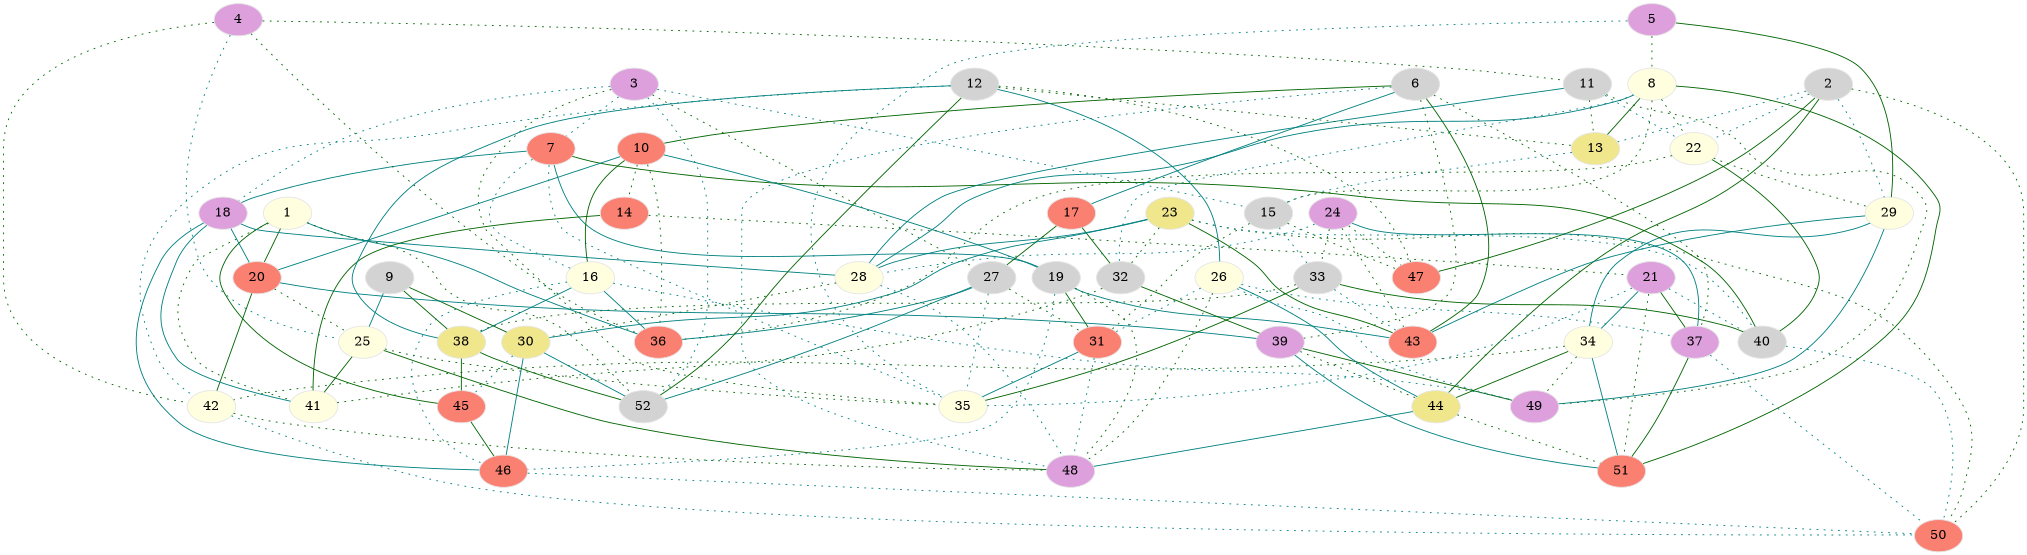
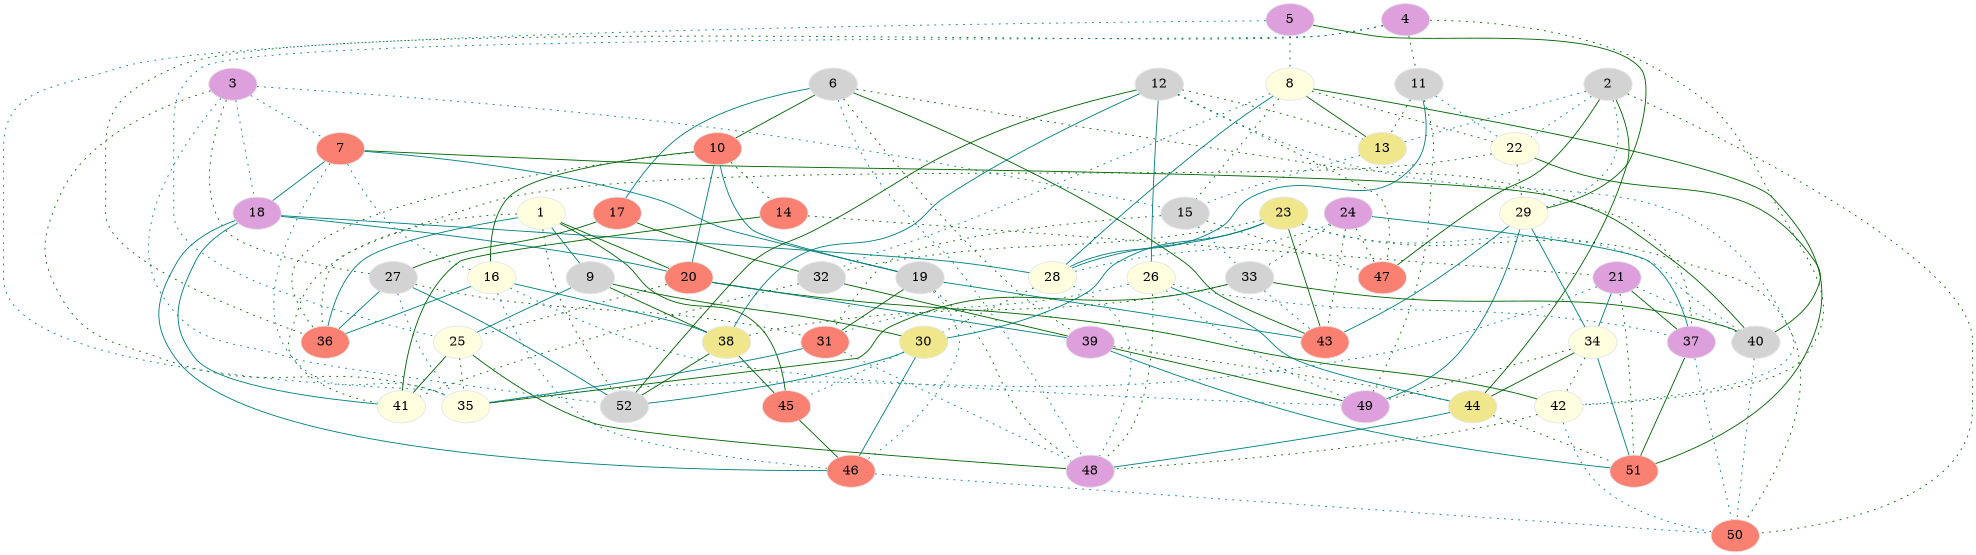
edge "1" -- "9": added
